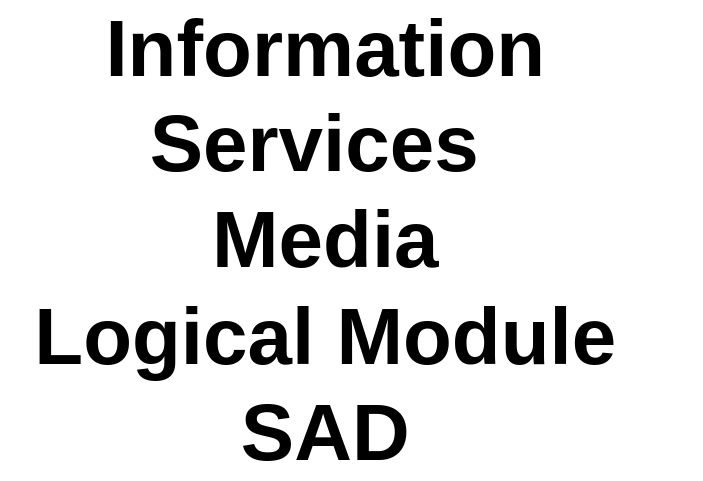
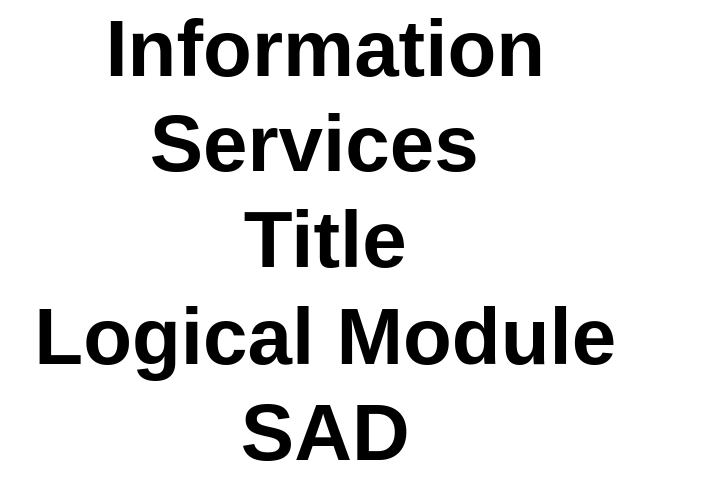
node "Information Services Media Logical Module SAD": label "Information Services Media Logical Module SAD" -> "Information Services Title Logical Module SAD"
